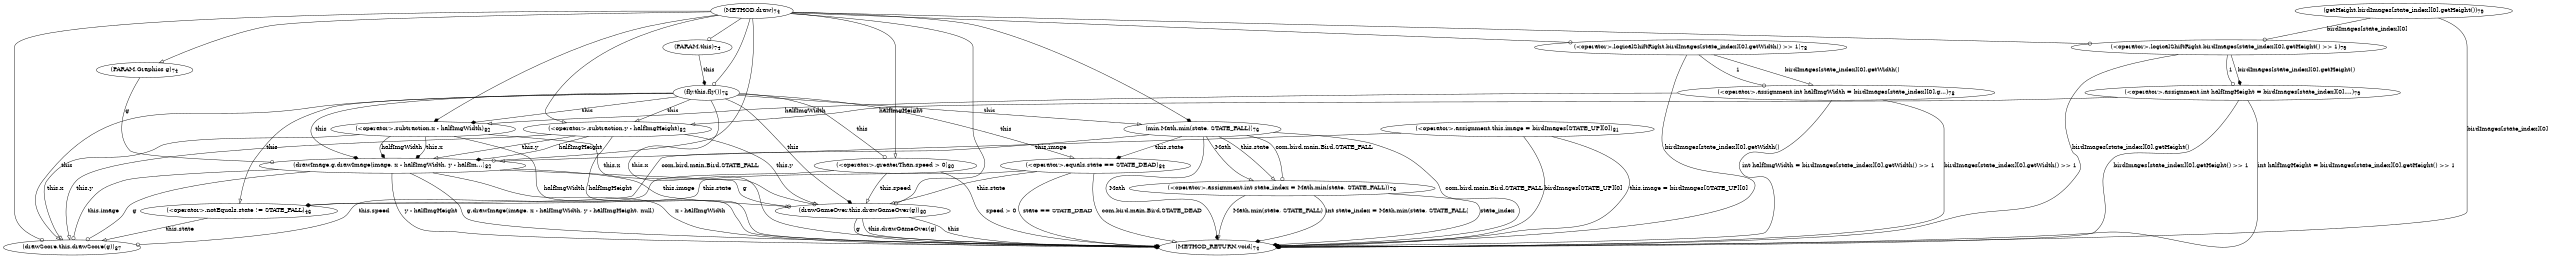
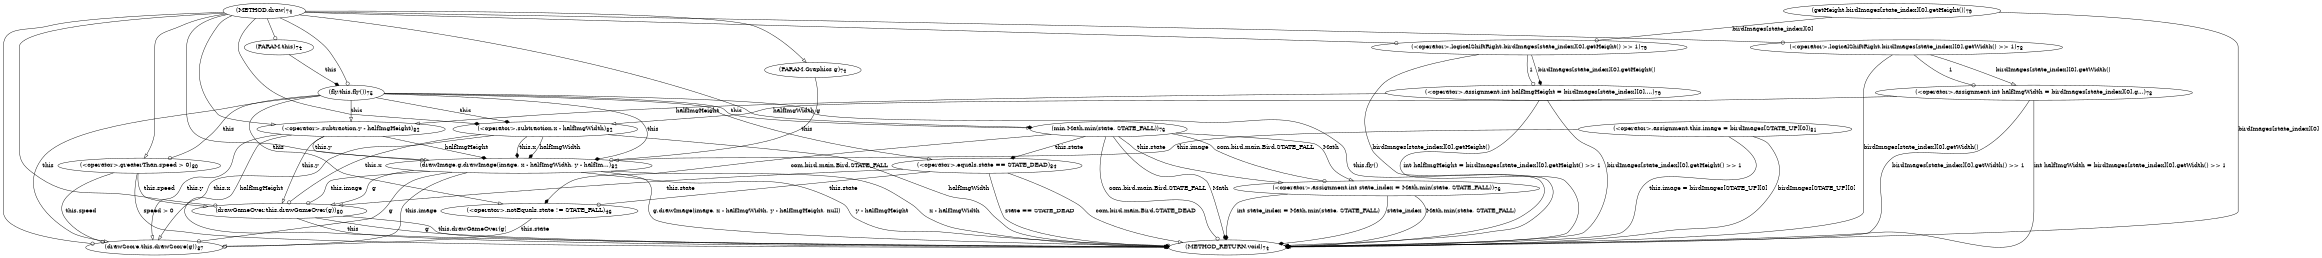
edge "(fly,this.fly())" -> "(drawGameOver,this.drawGameOver(g))": removed, label "this"
edge "(fly,this.fly())" -> "(METHOD_RETURN,void)": label "this.x" -> "this.fly()"
